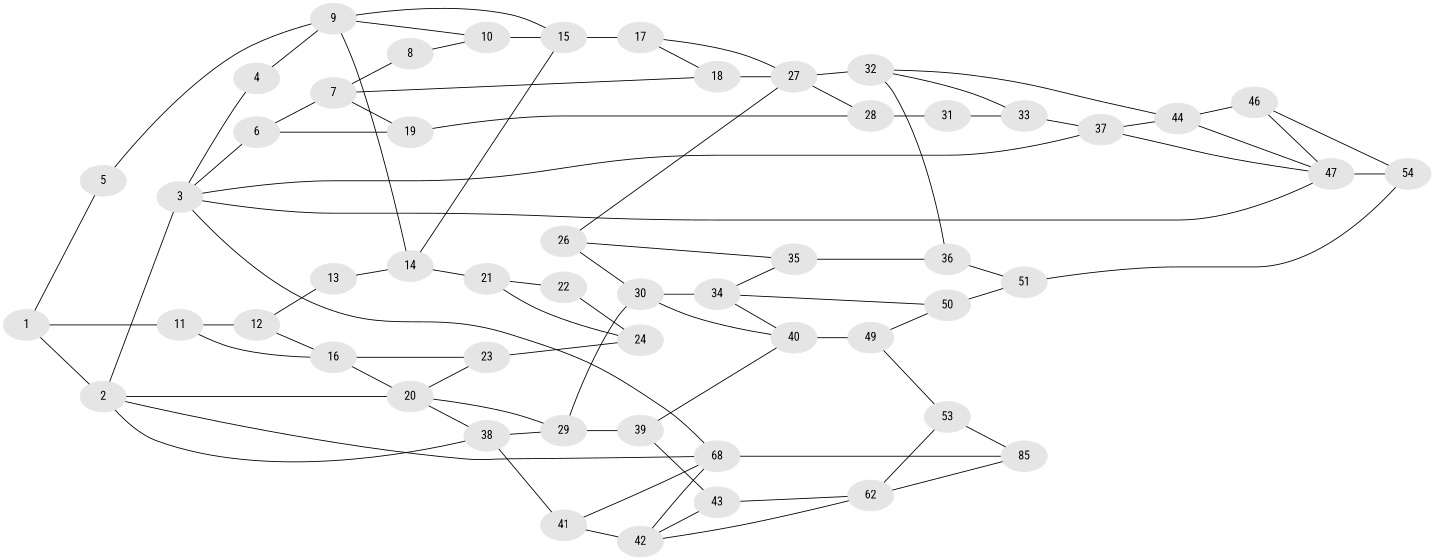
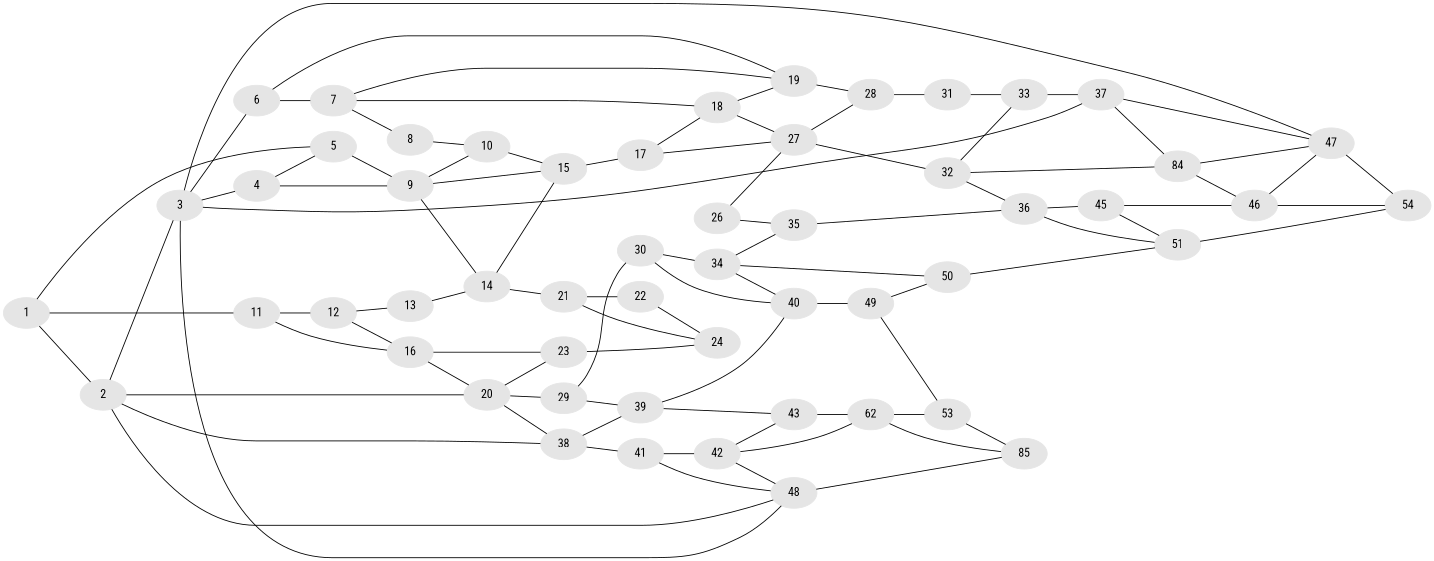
edge "19" -- "18": added
node "44": label "44" -> "84"
edge "5" -- "4": added
node "45": added
edge "26" -- "30": removed
edge "29" -- "38": now "39" -- "38"
node "68": label "68" -> "48"
